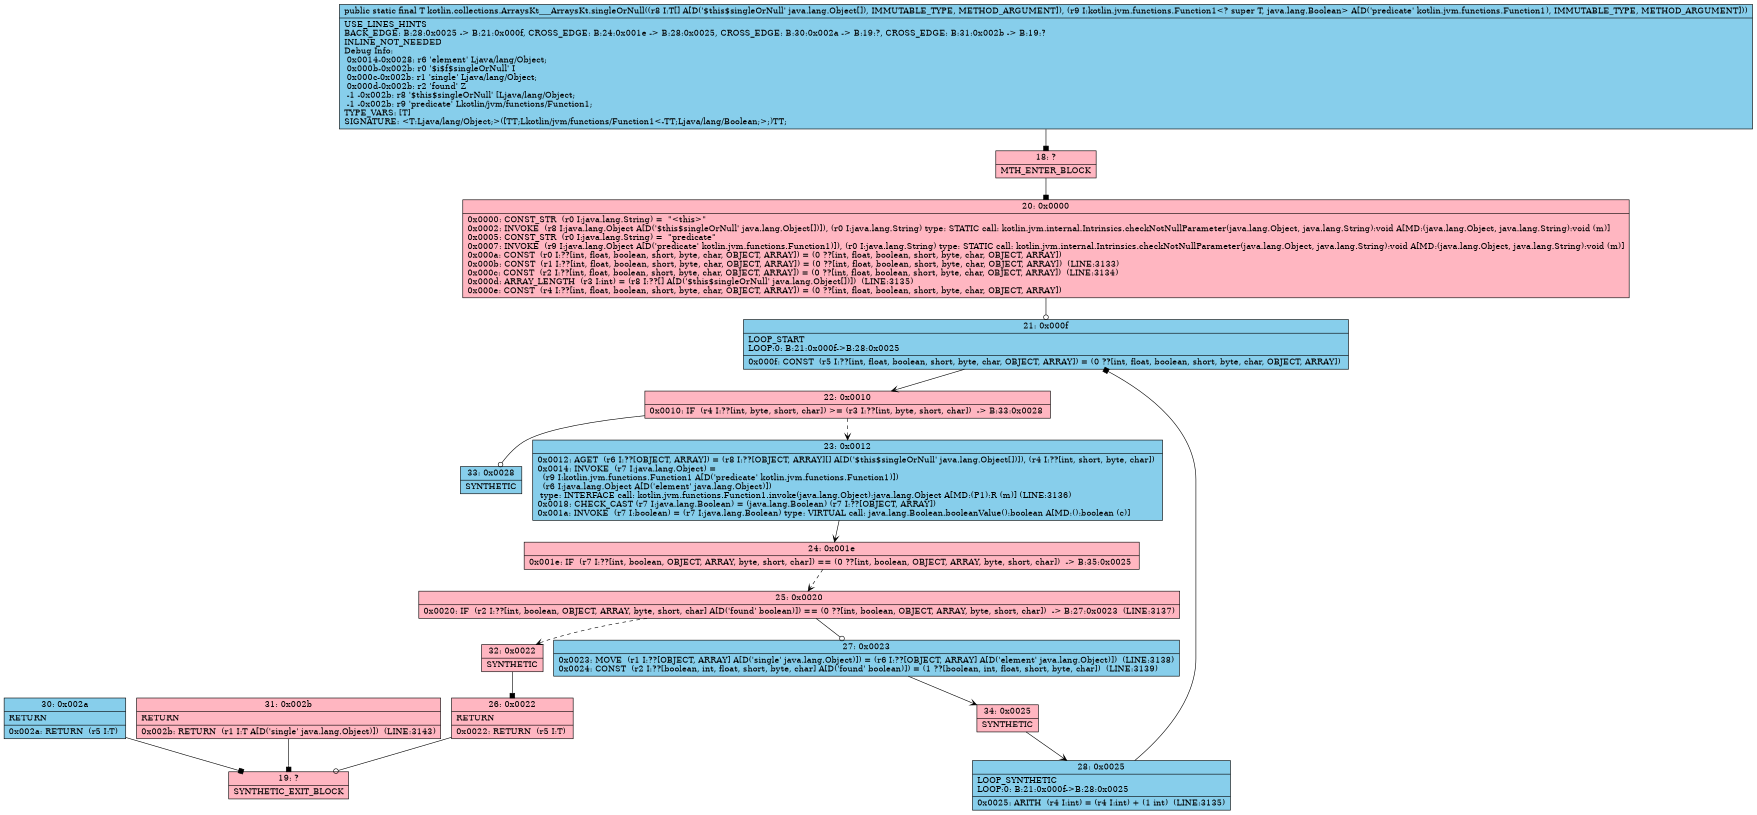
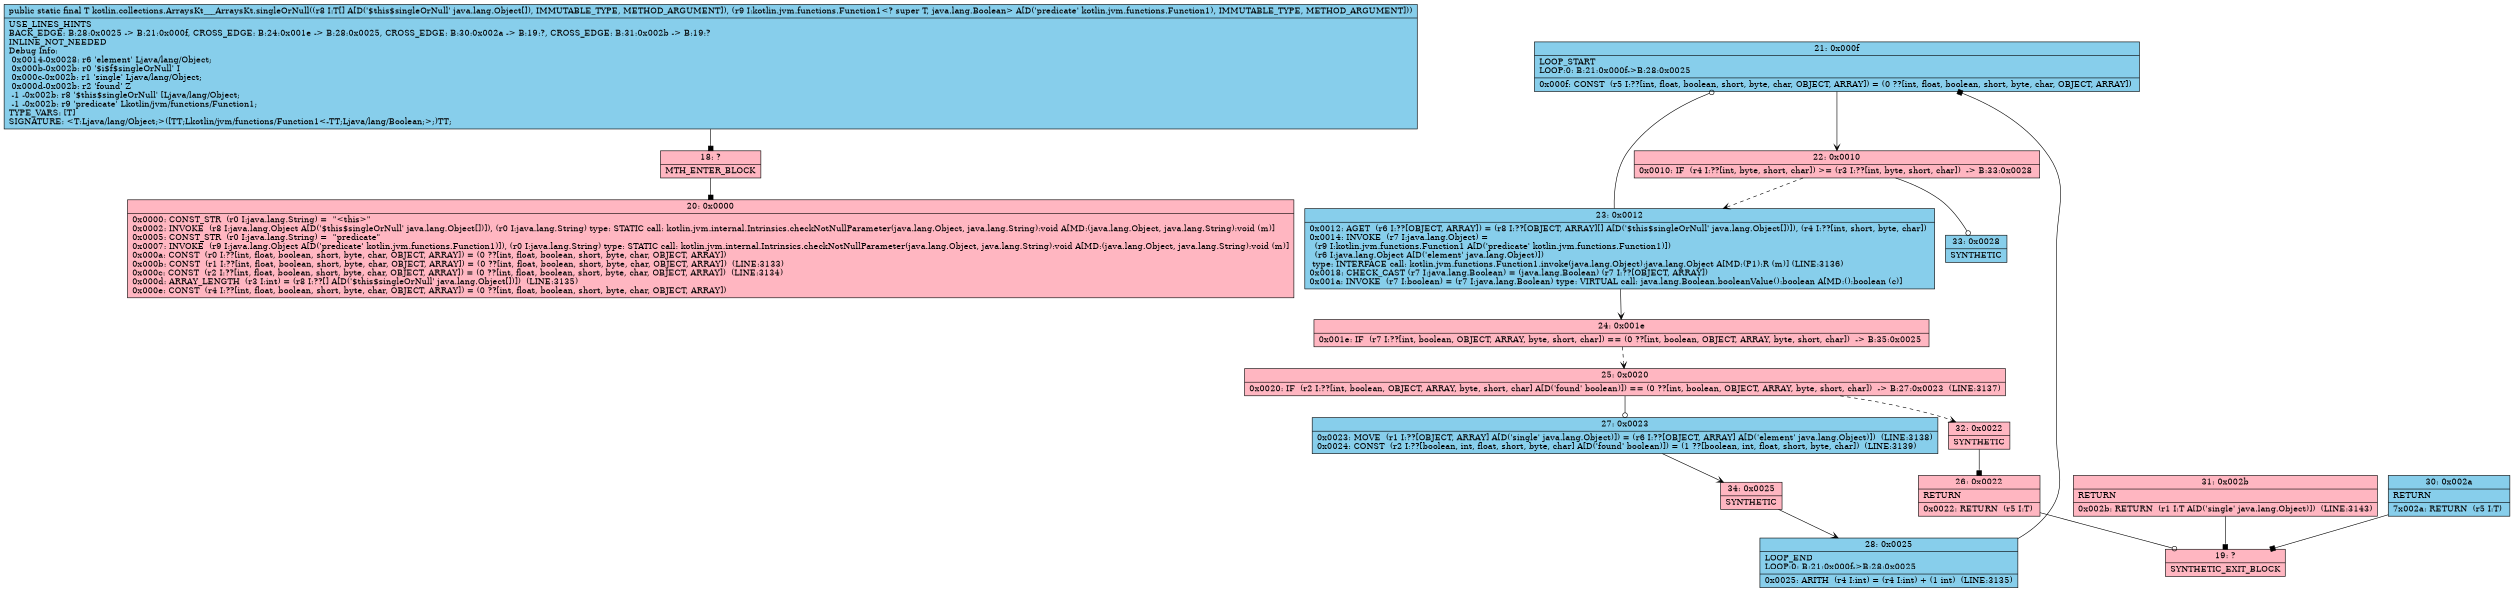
edge "20: 0x0000" -> "21: 0x000f": now "23: 0x0012" -> "21: 0x000f"
node "30: 0x002a": text "0x002a: RETURN  (r5 I:T)" -> "7x002a: RETURN  (r5 I:T)"
node "28: 0x0025": text "LOOP_SYNTHETIC" -> "LOOP_END"
